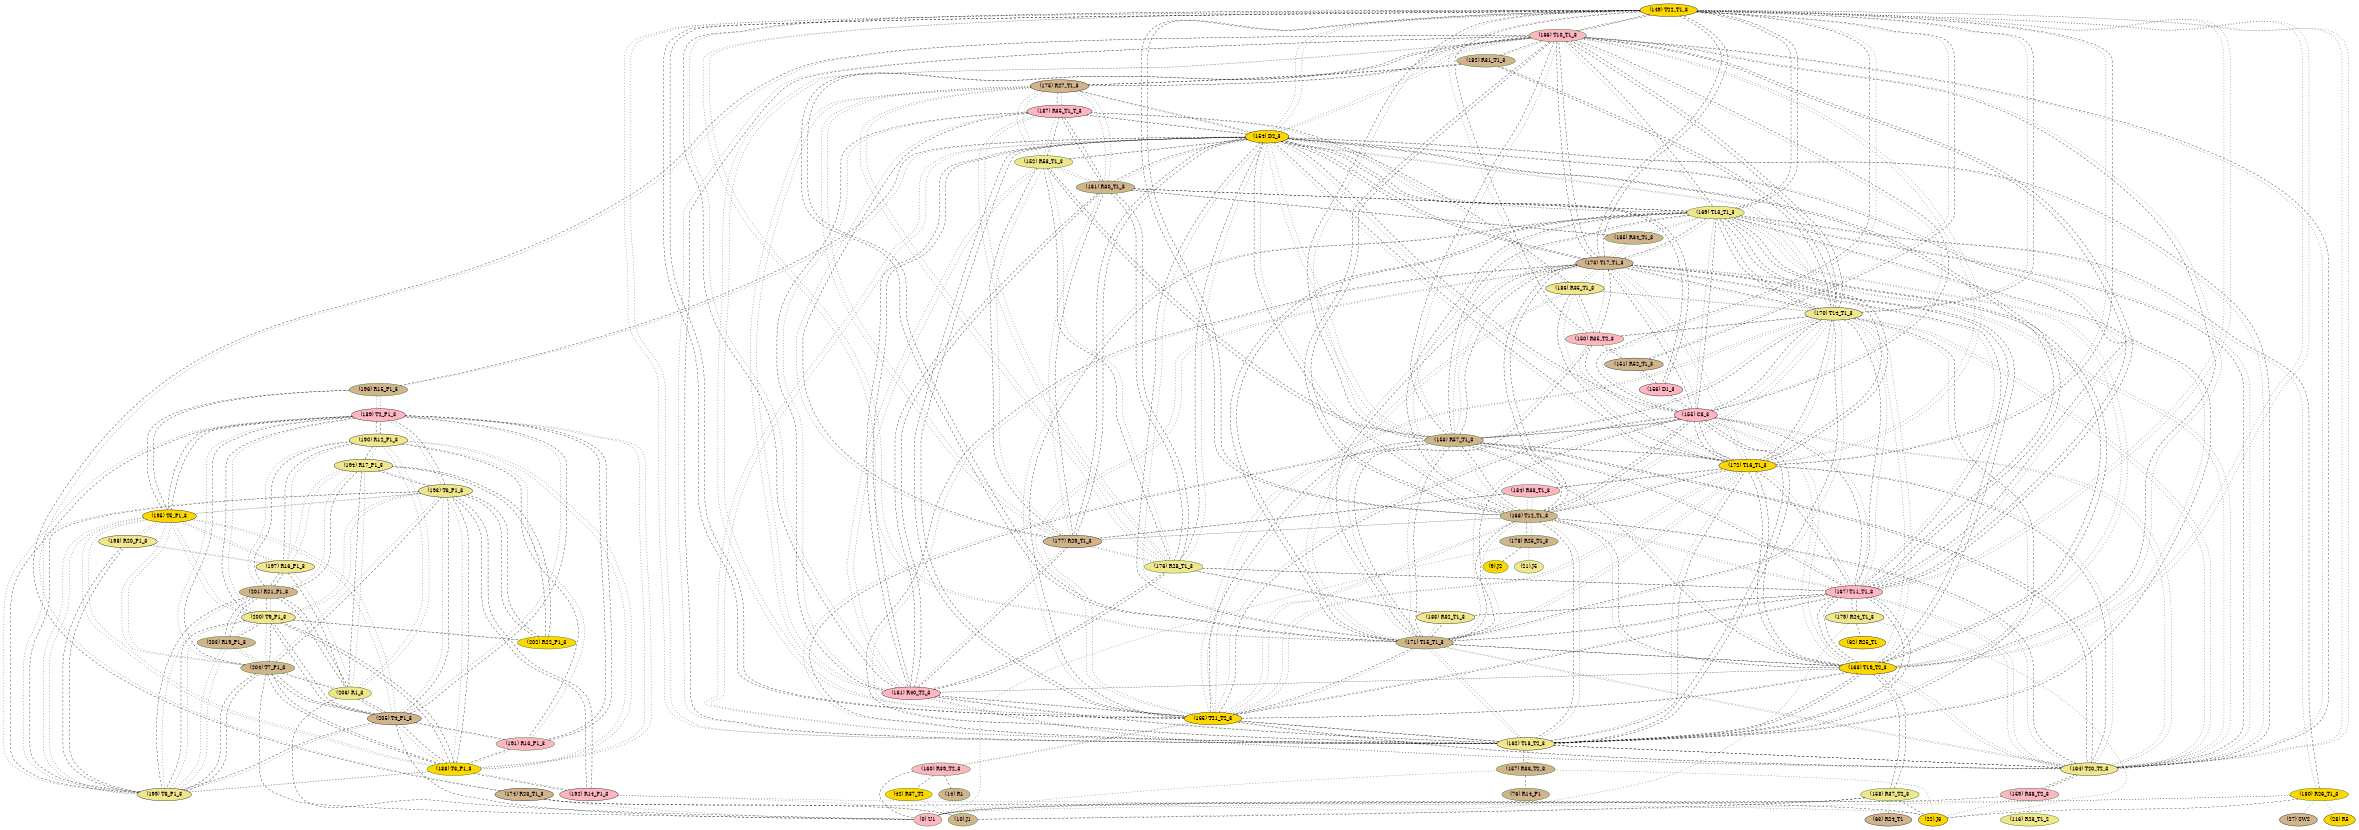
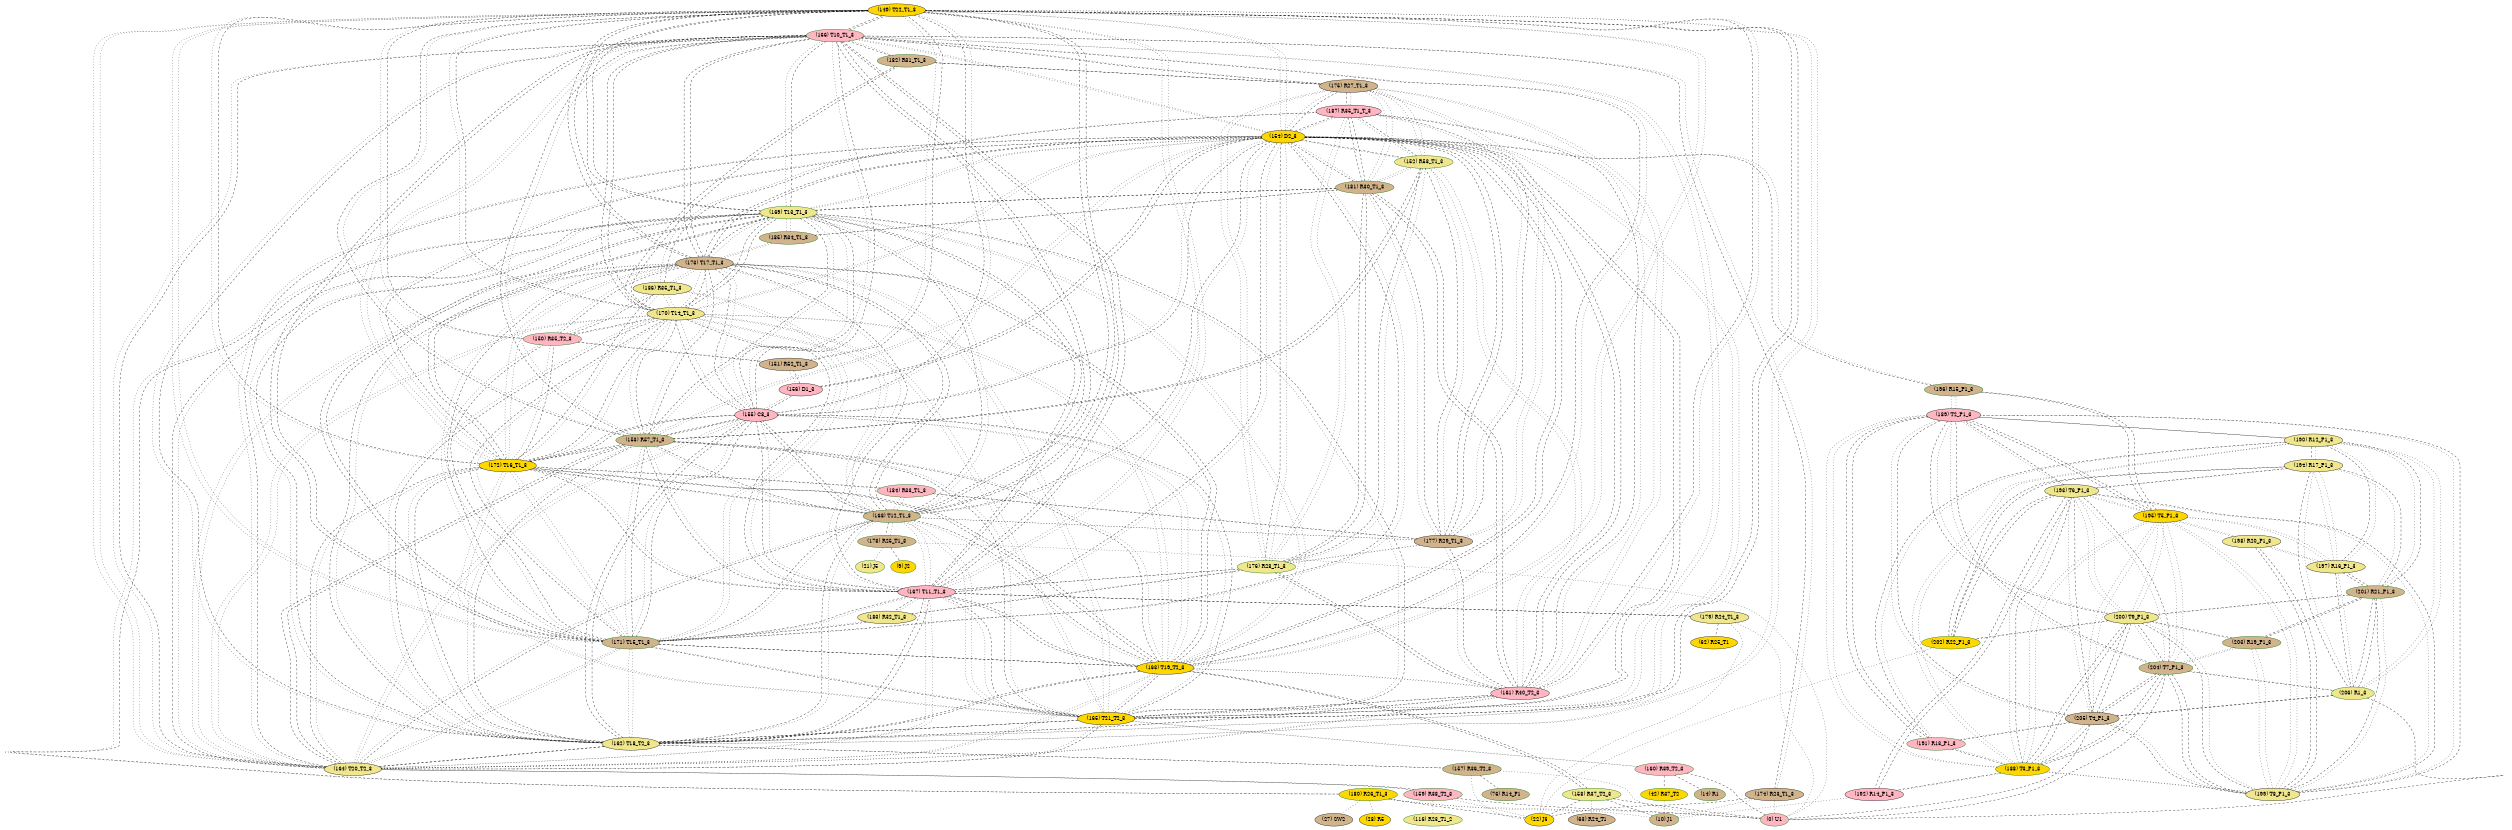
edge "(192) R14_P1_3" -- "(22) J6": now "(202) R22_P1_3" -- "(22) J6"
edge "(174) R23_T1_3" -- "(10) J1": style dashed -> dotted
